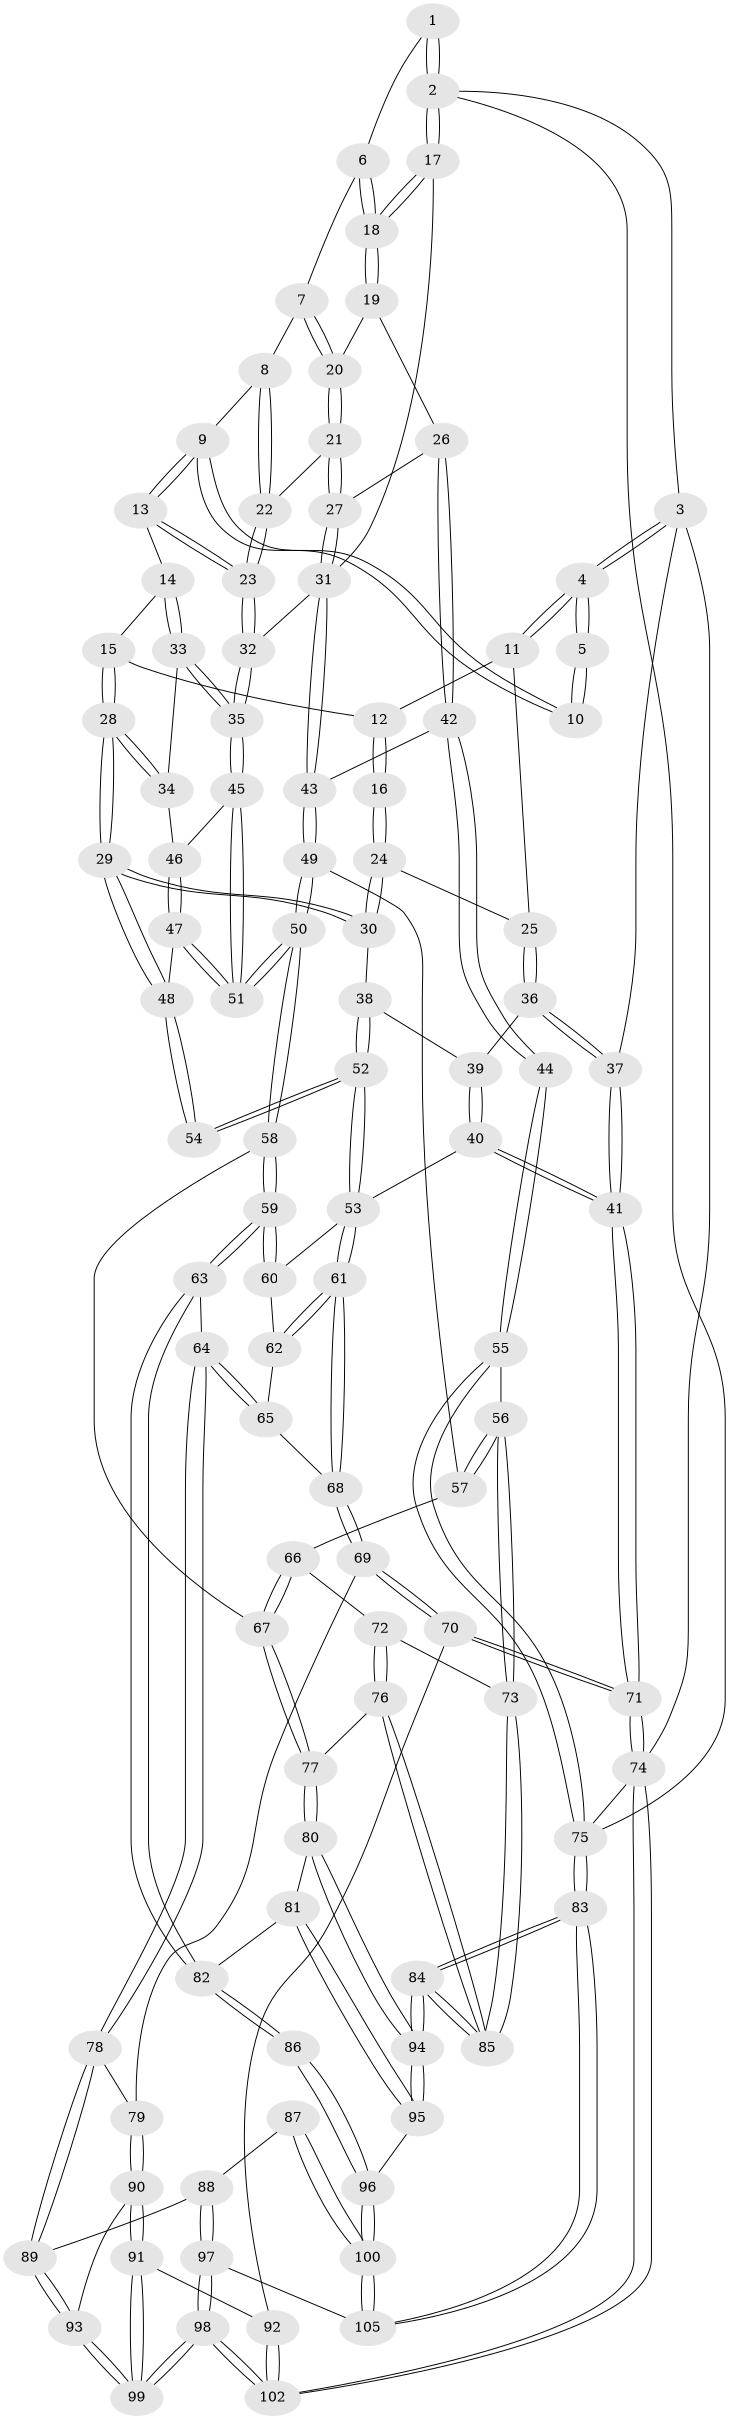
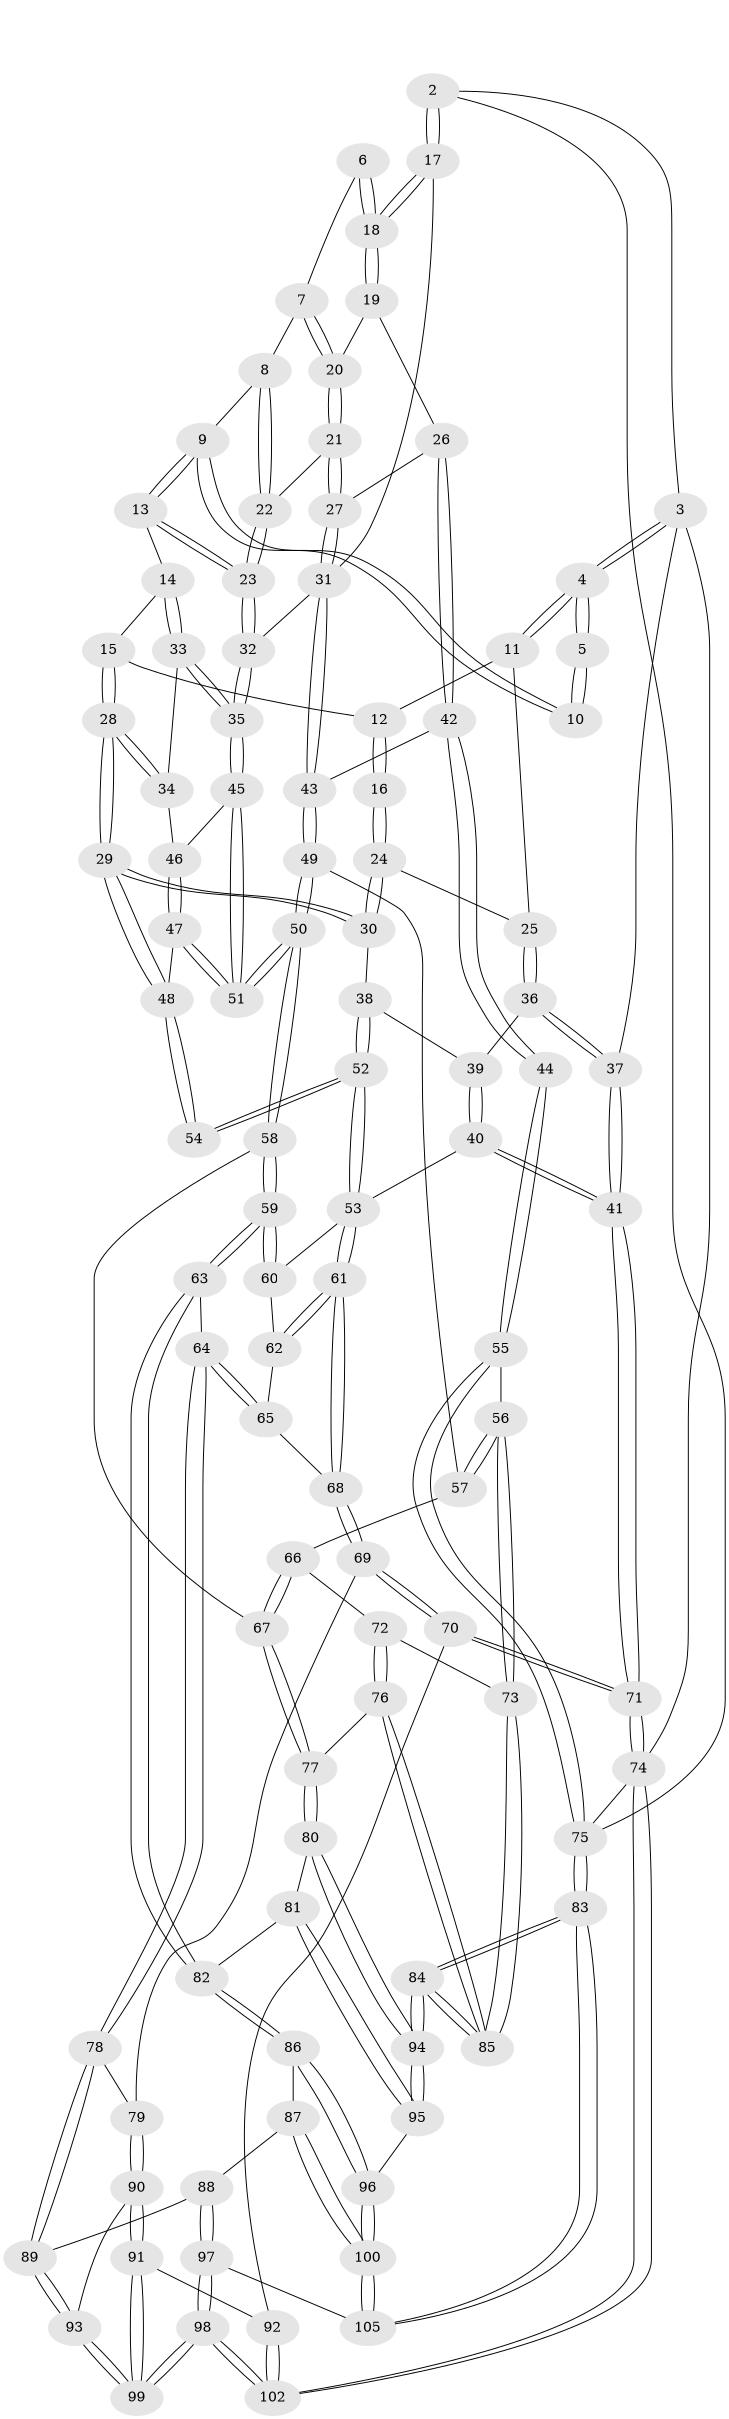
node "1": removed
edge "86" -- "87": added
